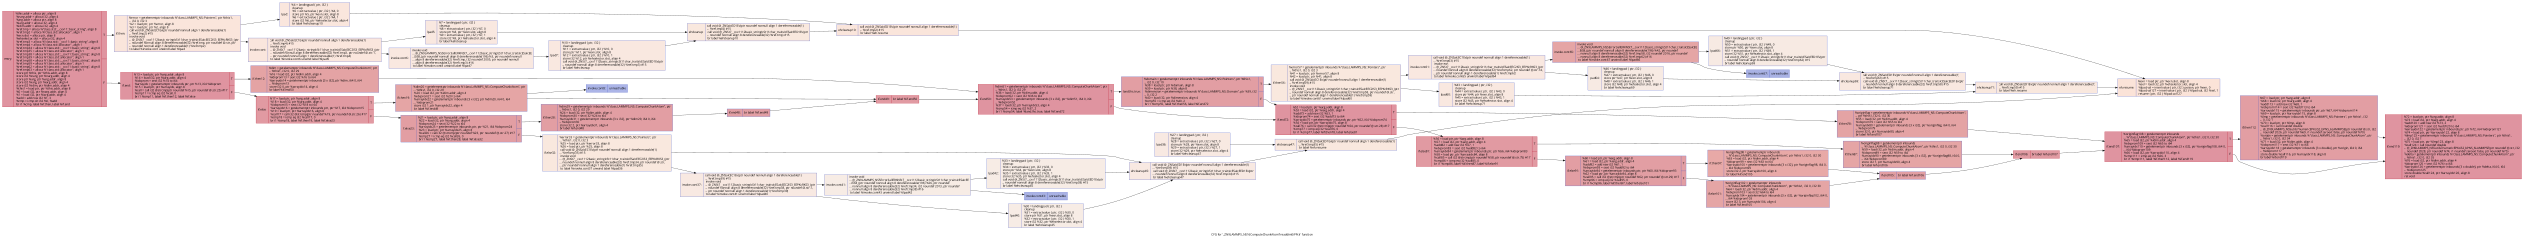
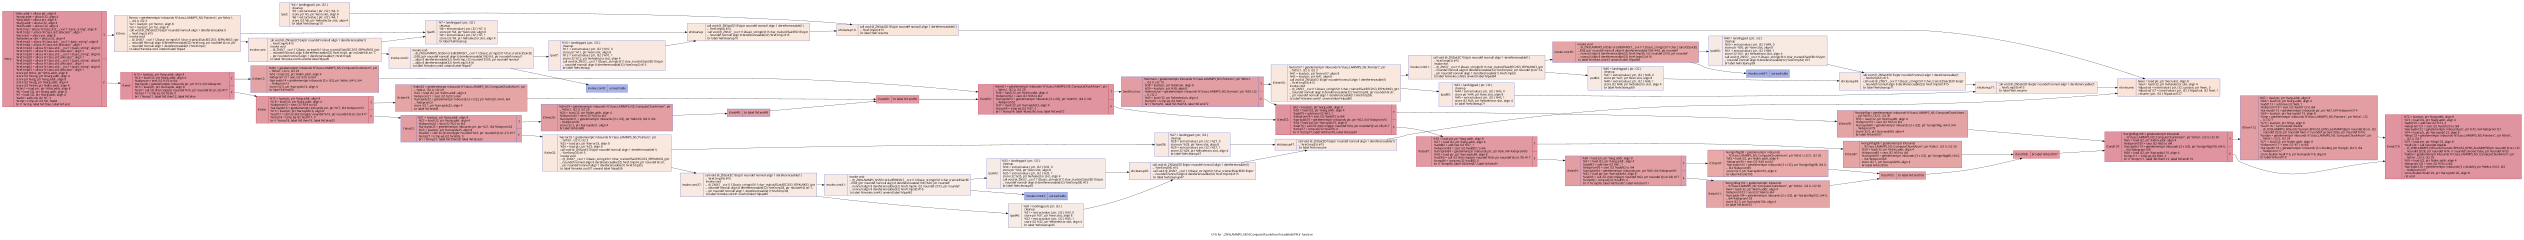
edge "if.then:" -> "lpad:": now "if.then:" -> "lpad5:"
edge "if.then19:" -> "invoke.cont8:": now "invoke.cont6:" -> "invoke.cont8:"
edge "if.else32:" -> "ehcleanup45:": now "if.else32:" -> "lpad36:"
